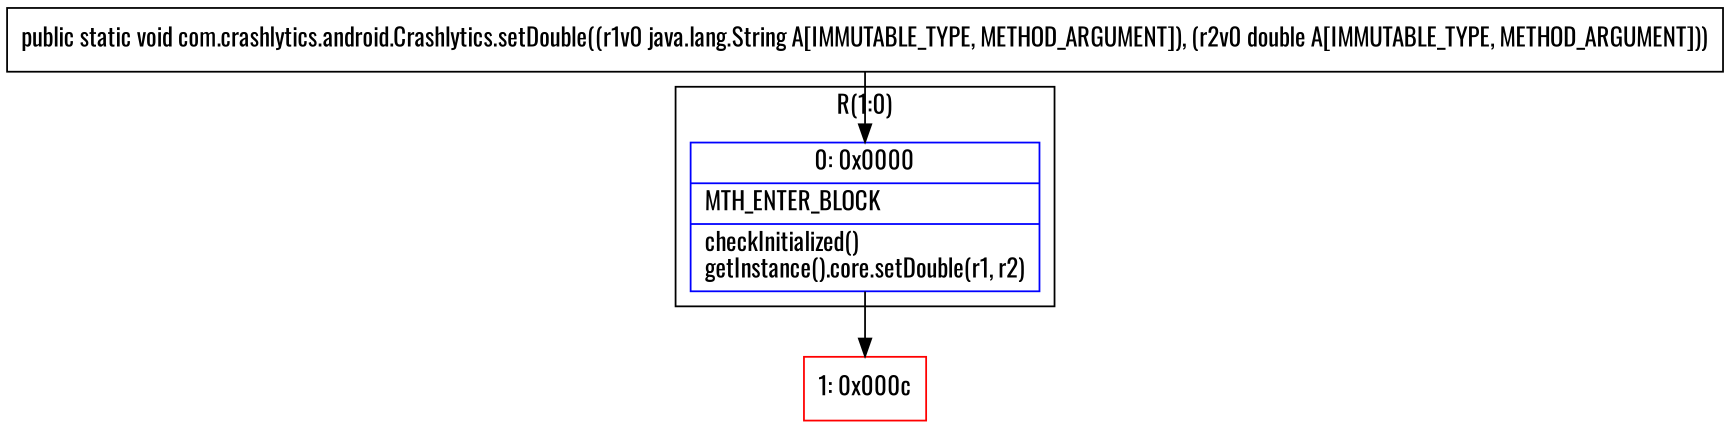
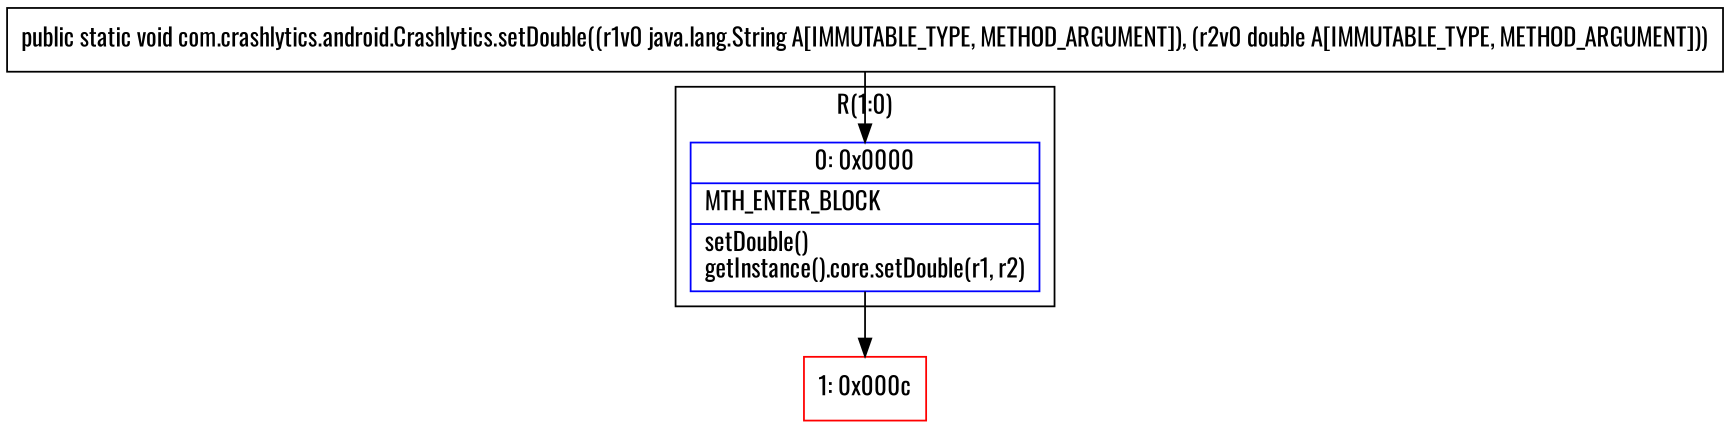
node "0: 0x0000": text "checkInitialized()" -> "setDouble()"
